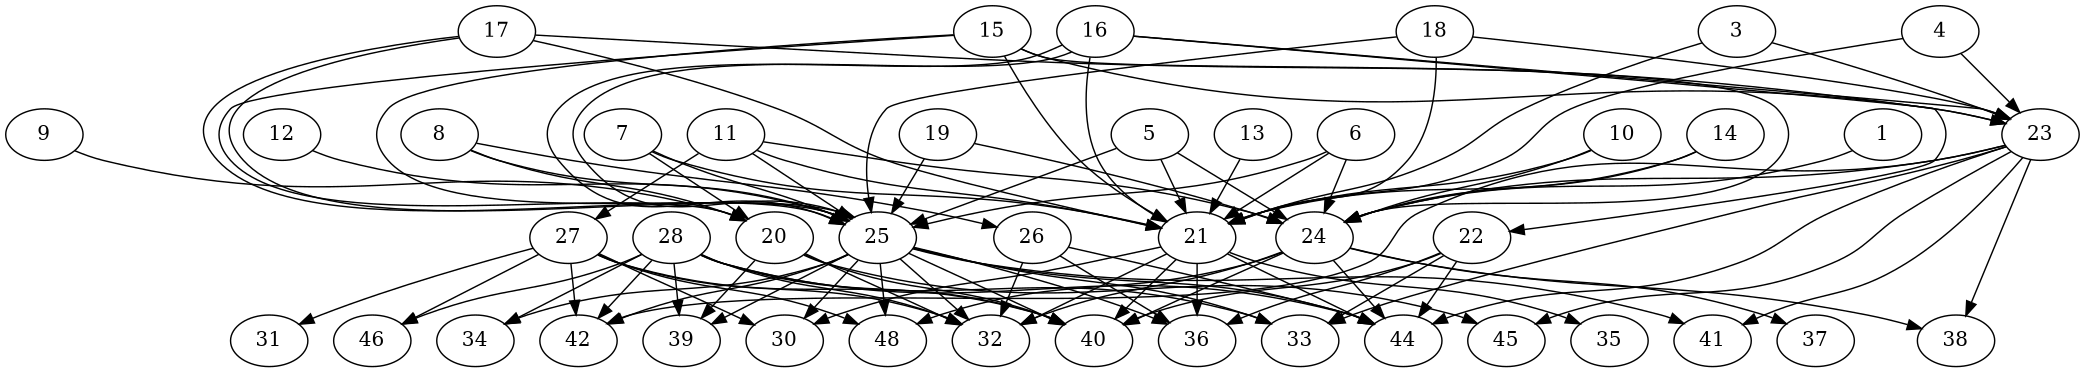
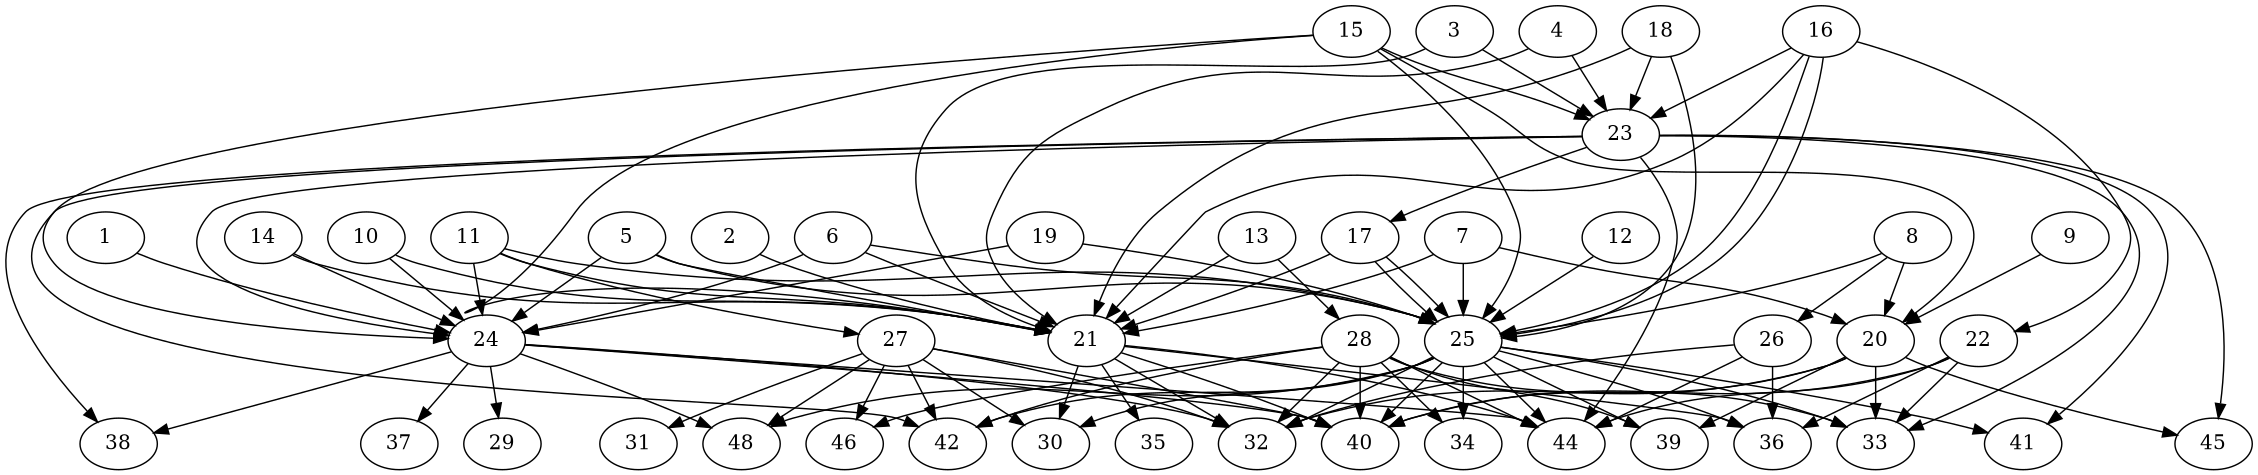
edge "17" -> "23": reversed
node "2": added
edge "13" -> "28": added
edge "20" -> "33": added
node "29": added
